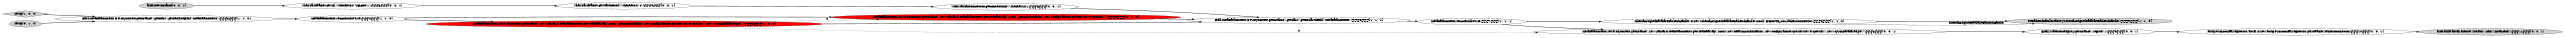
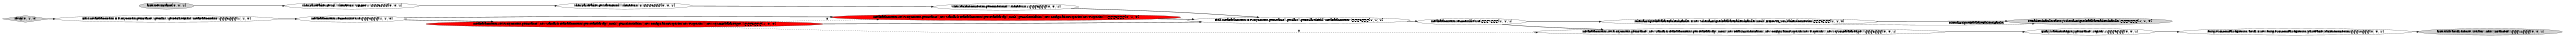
node "setUp['1', '0', '0']": removed
node "setUp['0', '1', '0']": shape ellipse -> diamond
